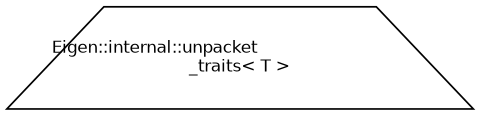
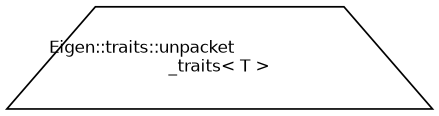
node "Eigen::internal::unpacket _traits< T >": label "Eigen::internal::unpacket _traits< T >" -> "Eigen::traits::unpacket _traits< T >"
